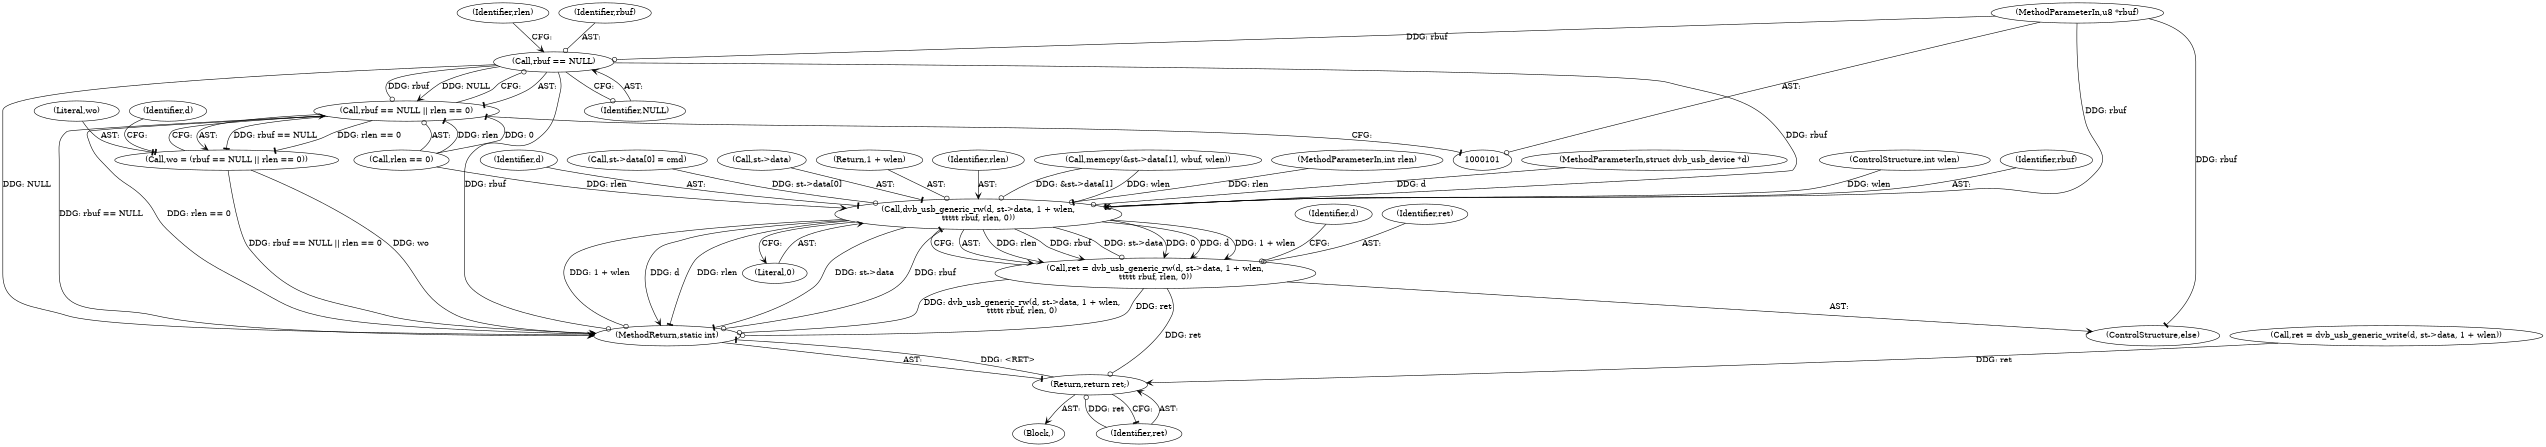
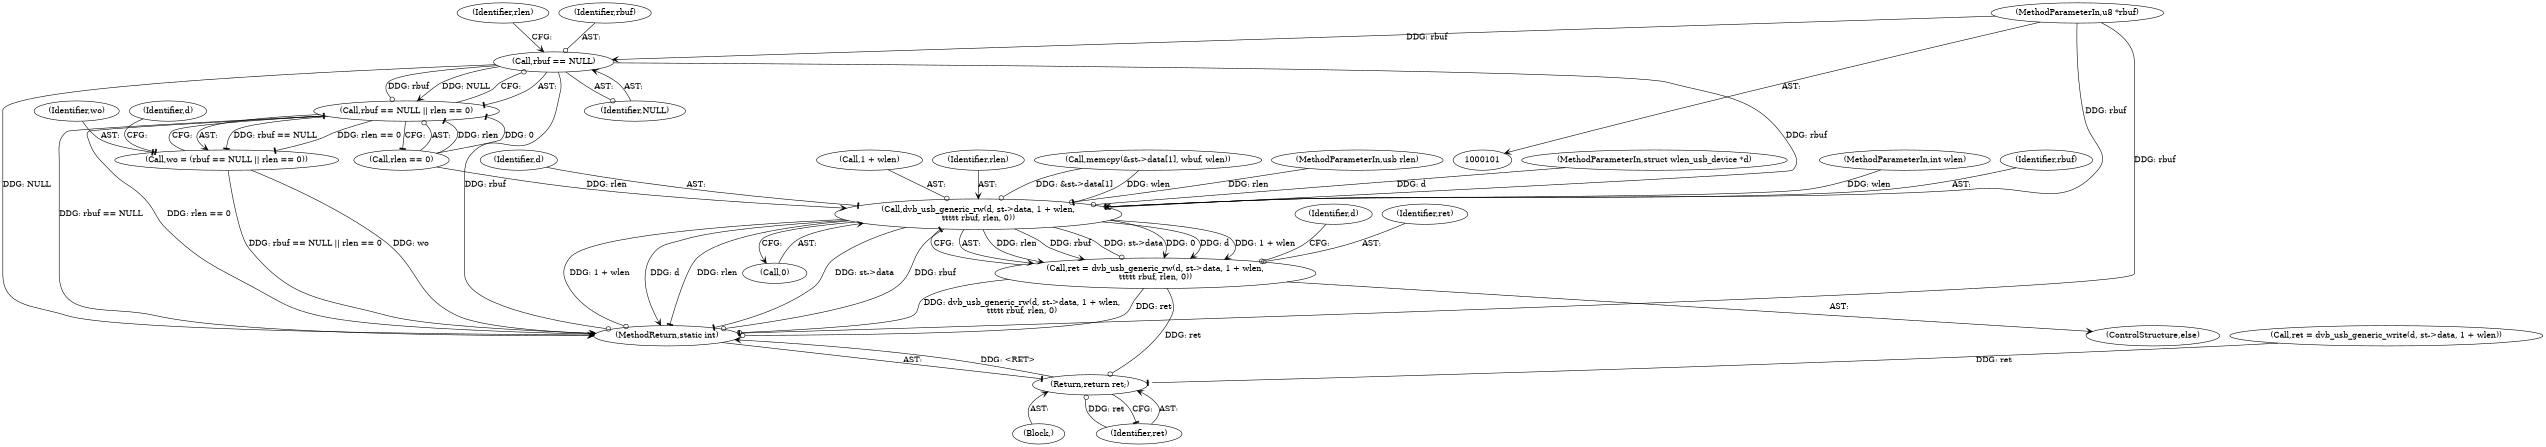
edge "(MethodParameterIn,u8 *rbuf)" -> "(Call,rbuf == NULL)": arrowhead odot -> vee
edge "(MethodParameterIn,u8 *rbuf)" -> "1000101": arrowhead odot -> vee
edge "(Call,rbuf == NULL)" -> "(Identifier,NULL)": label "CFG: " -> "AST: "
node "(Literal,wo)": label "(Literal,wo)" -> "(Identifier,wo)"
edge "(Call,wo = (rbuf == NULL || rlen == 0))" -> "(Call,rbuf == NULL || rlen == 0)": arrowhead vee -> tee
edge "(Call,rbuf == NULL || rlen == 0)" -> "1000101": now "(Call,rbuf == NULL || rlen == 0)" -> "(Call,rlen == 0)"
node "(Call,st->data[0] = cmd)": removed
node "(Call,st->data)": removed
node "(Return,1 + wlen)": label "(Return,1 + wlen)" -> "(Call,1 + wlen)"
node "(MethodParameterIn,int rlen)": label "(MethodParameterIn,int rlen)" -> "(MethodParameterIn,usb rlen)"
node "(MethodParameterIn,struct dvb_usb_device *d)": label "(MethodParameterIn,struct dvb_usb_device *d)" -> "(MethodParameterIn,struct wlen_usb_device *d)"
node "(ControlStructure,int wlen)": label "(ControlStructure,int wlen)" -> "(MethodParameterIn,int wlen)"
edge "(MethodParameterIn,u8 *rbuf)" -> "(ControlStructure,else)": now "(MethodParameterIn,u8 *rbuf)" -> "(MethodReturn,static int)"
node "(Literal,0)": label "(Literal,0)" -> "(Call,0)"
edge "(Return,return ret;)" -> "(MethodReturn,static int)": arrowhead tee -> vee
edge "(Call,ret = dvb_usb_generic_write(d, st->data, 1 + wlen))" -> "(Return,return ret;)": arrowhead vee -> tee
edge "(Return,return ret;)" -> "(Block,)": reversed
